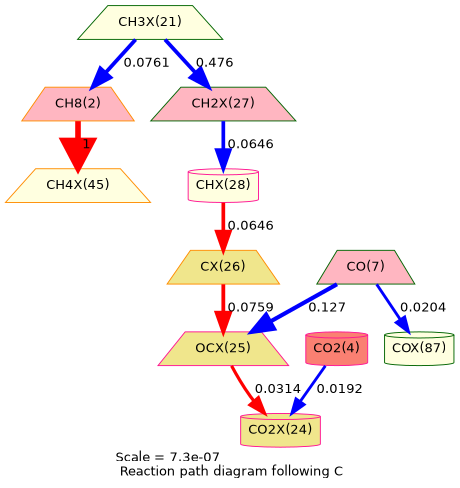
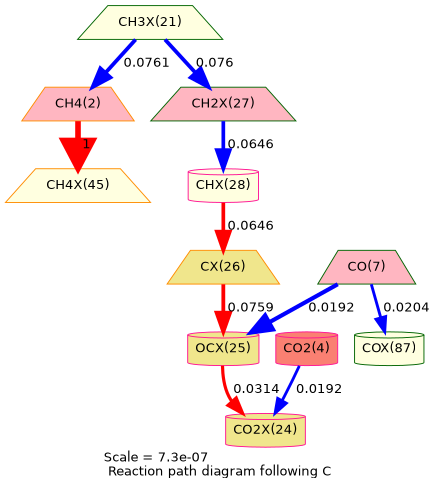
edge "CH3X(21)" -> "CH2X(27)": label " 0.476" -> " 0.076"
node "CH8(2)": label "CH8(2)" -> "CH4(2)"
edge "CO(7)" -> "OCX(25)": label " 0.127" -> " 0.0192"
node "OCX(25)": shape trapezium -> cylinder
